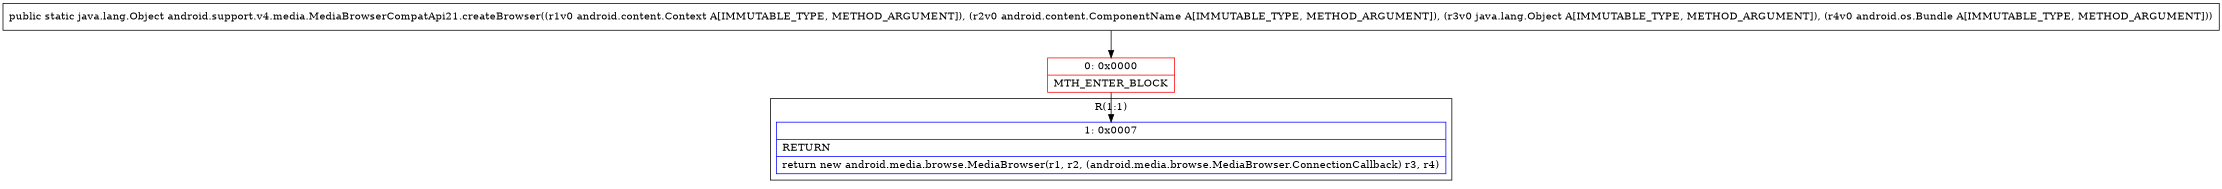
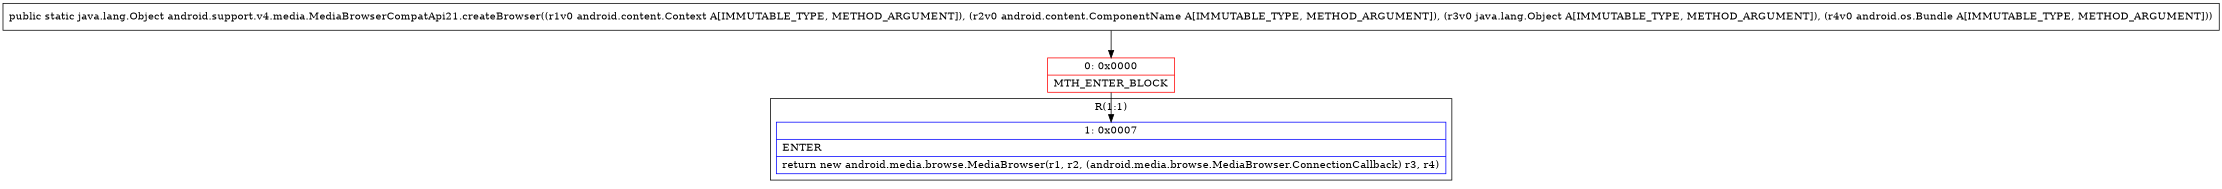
node "1: 0x0007": text "RETURN" -> "ENTER"
